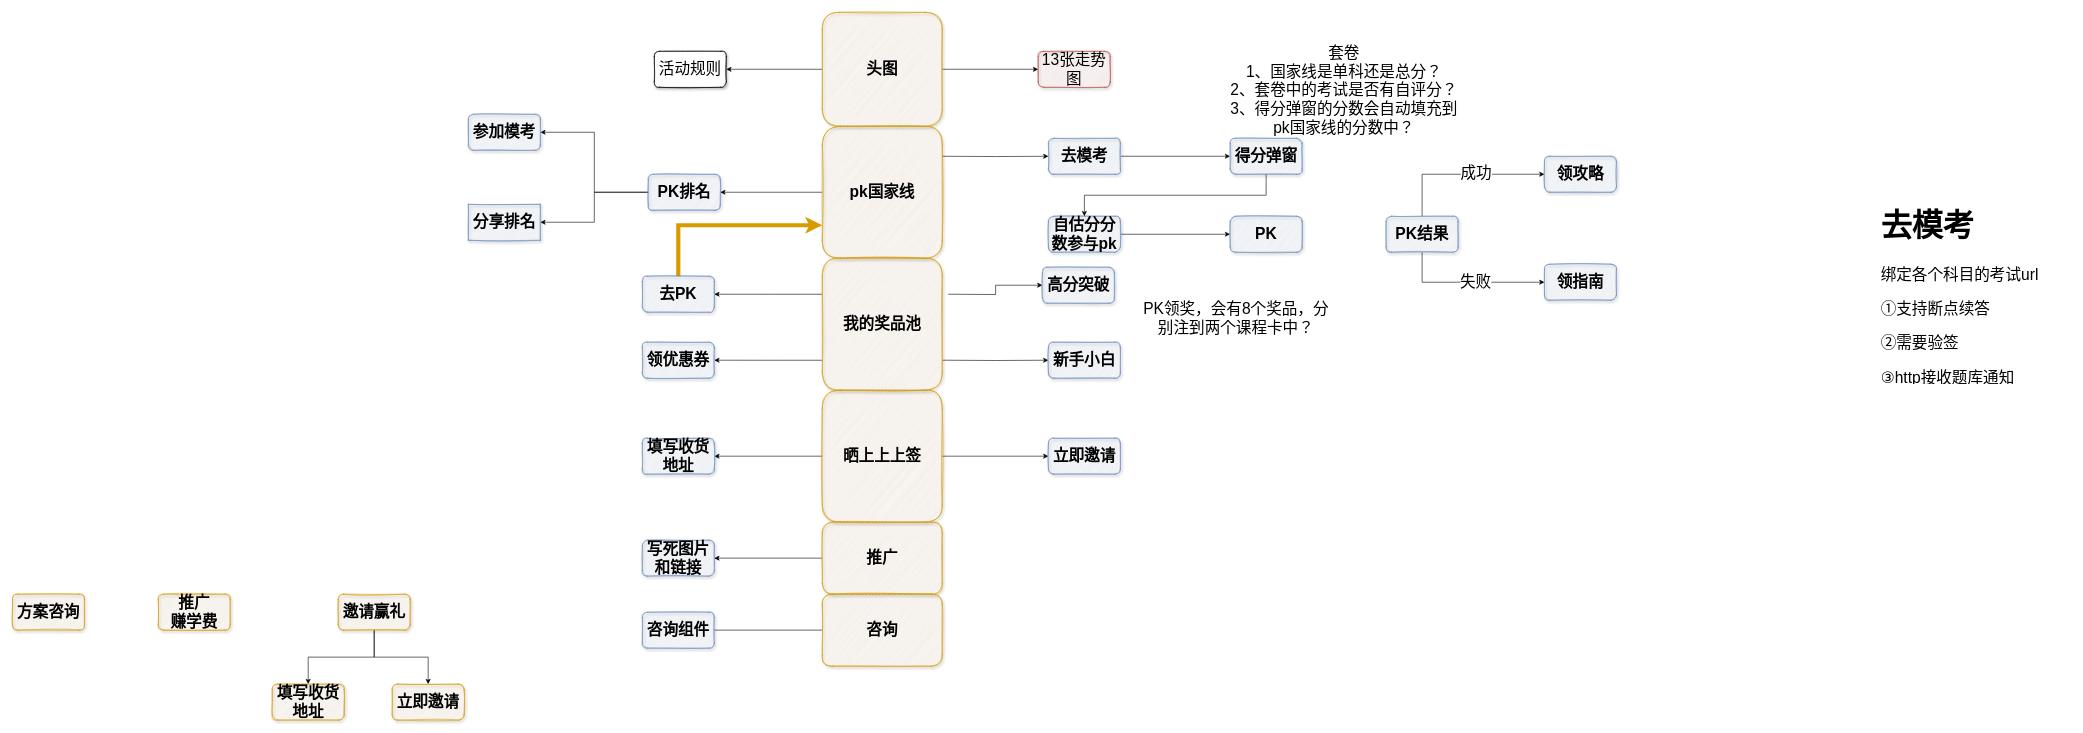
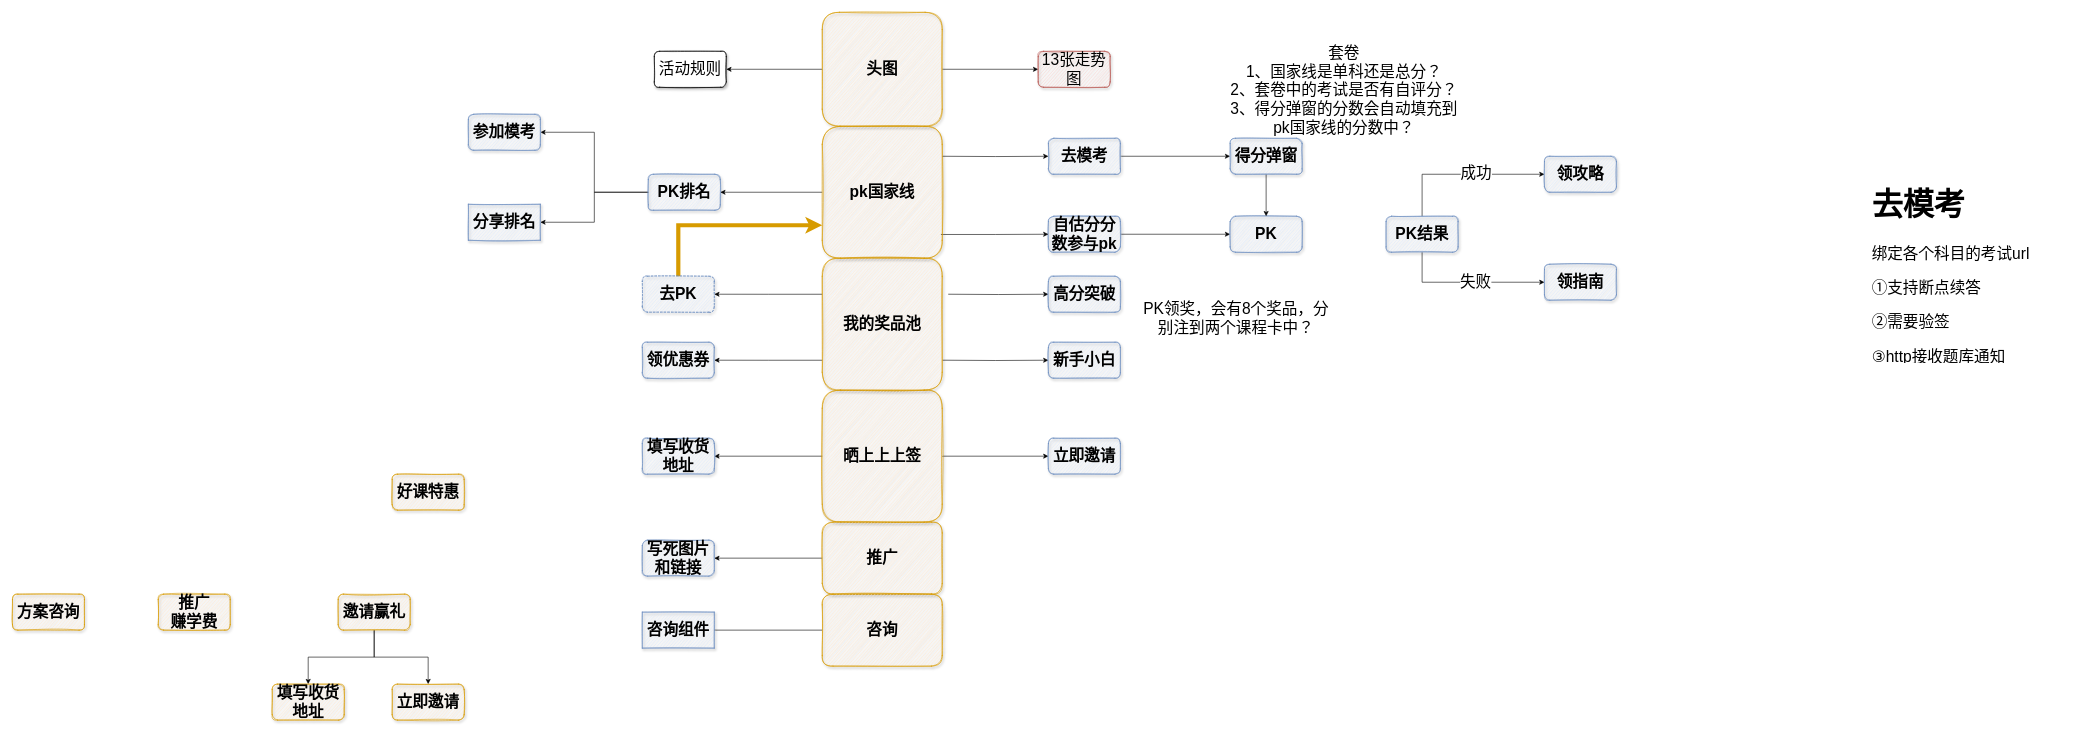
edge "得分弹窗" -> "自估分分数参与pk": now "得分弹窗" -> "PK"
edge "pk国家线" -> "自估分分数参与pk": added
node "高分突破": moved (1079, 285) -> (1085, 294)
node "去模考绑定各个科目的考试url ①支持断点续答 ②需要验签 ③http接收题库通知": moved (1974, 288) -> (1965, 267)
node "去PK": style solid -> dashed
node "好课特惠": added
node "咨询组件": shape rounded rectangle -> rectangle
